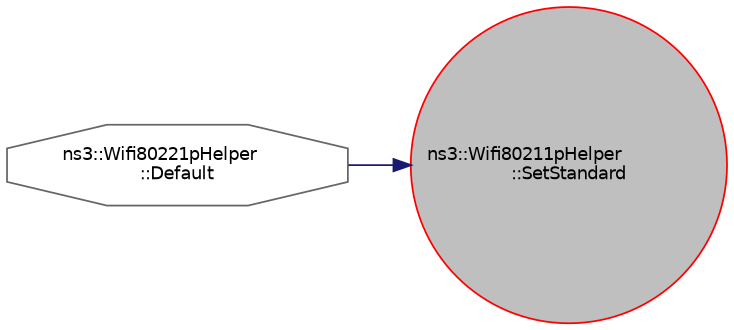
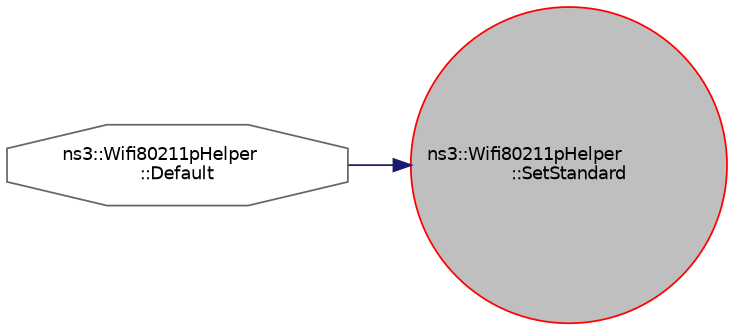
node "ns3::Wifi80221pHelper ::Default": label "ns3::Wifi80221pHelper ::Default" -> "ns3::Wifi80211pHelper ::Default"
